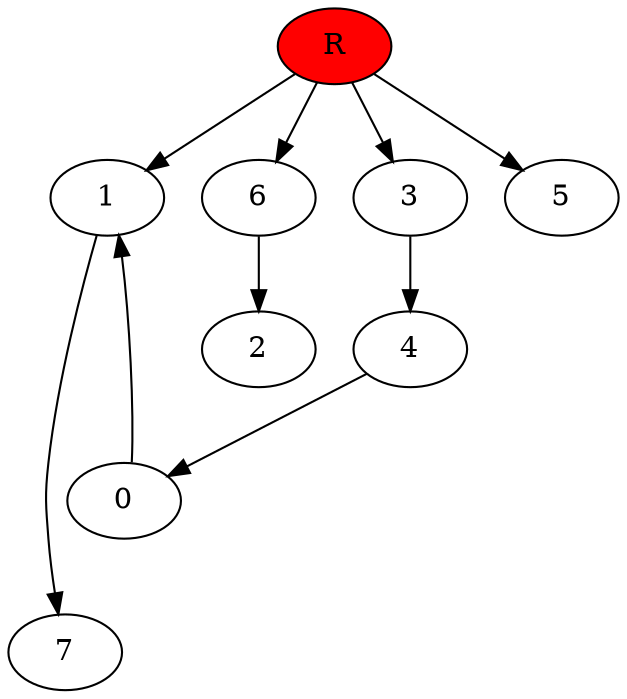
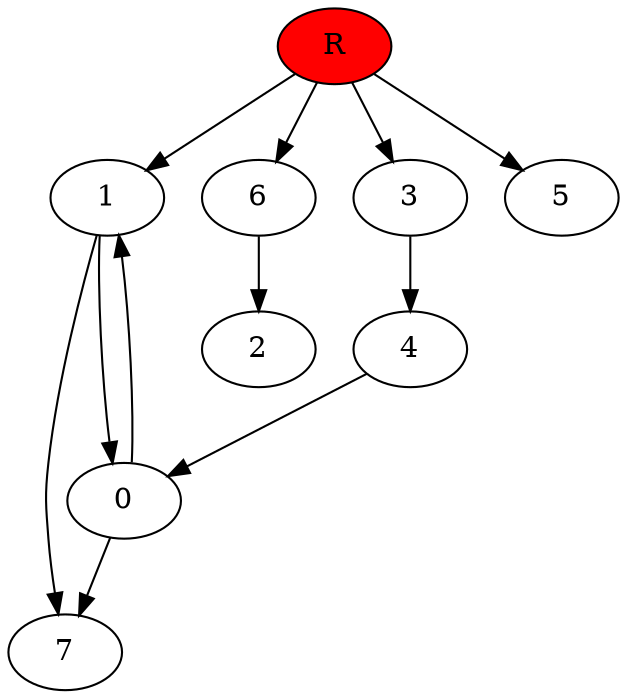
edge "1" -> "0": added
edge "0" -> "7": added
